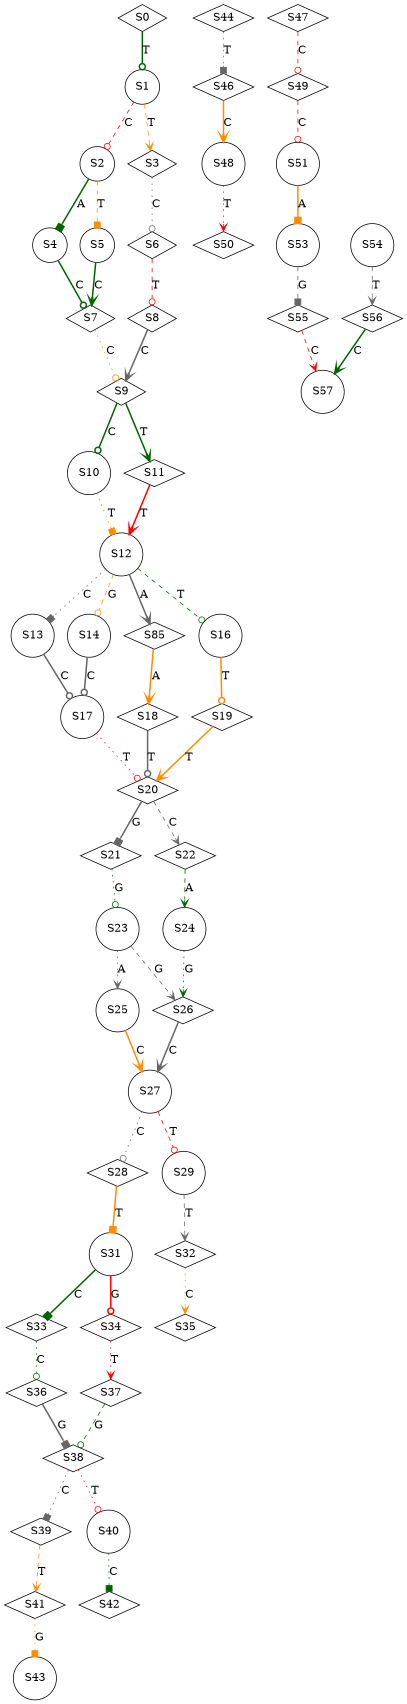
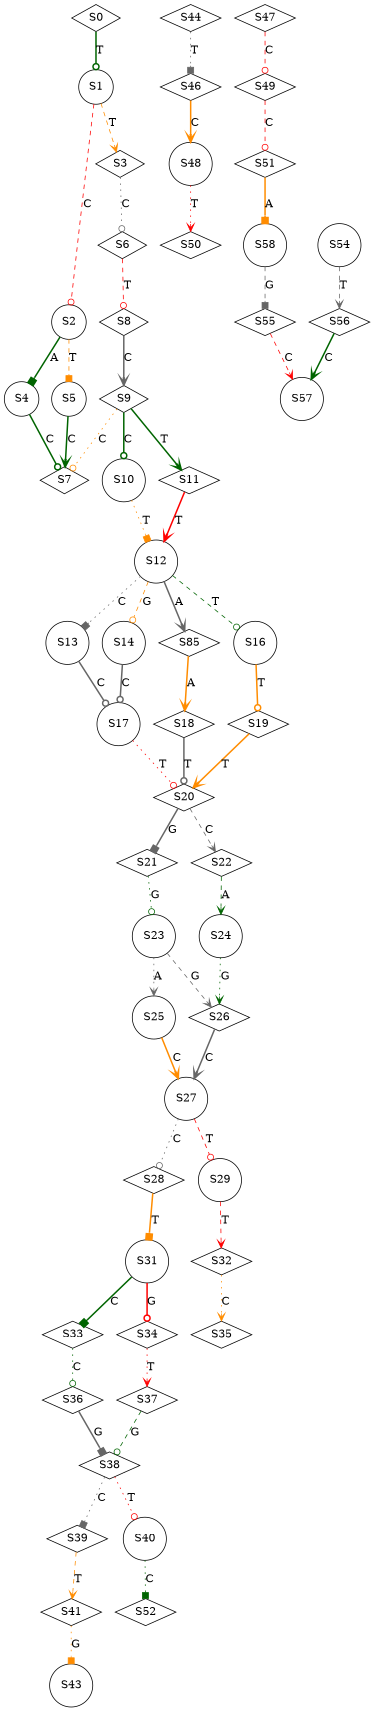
node "S51": shape circle -> diamond
node "S53": label "S53" -> "S58"
edge "S7" -> "S9": reversed
edge "S29" -> "S32": color gray40 -> red
node "S42": label "S42" -> "S52"
